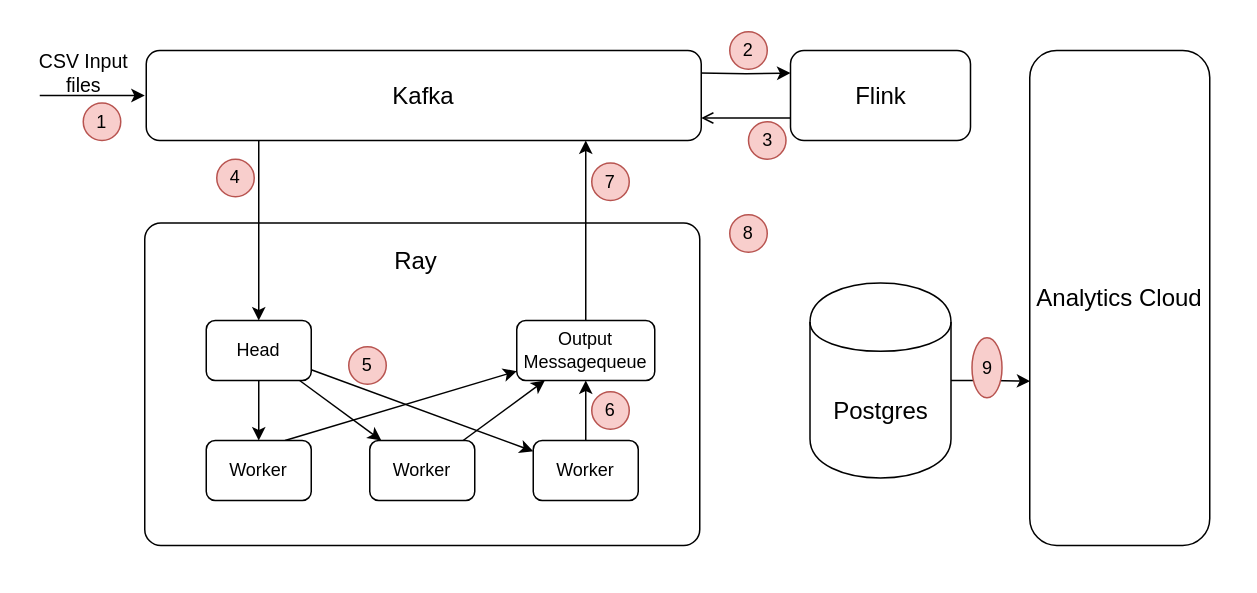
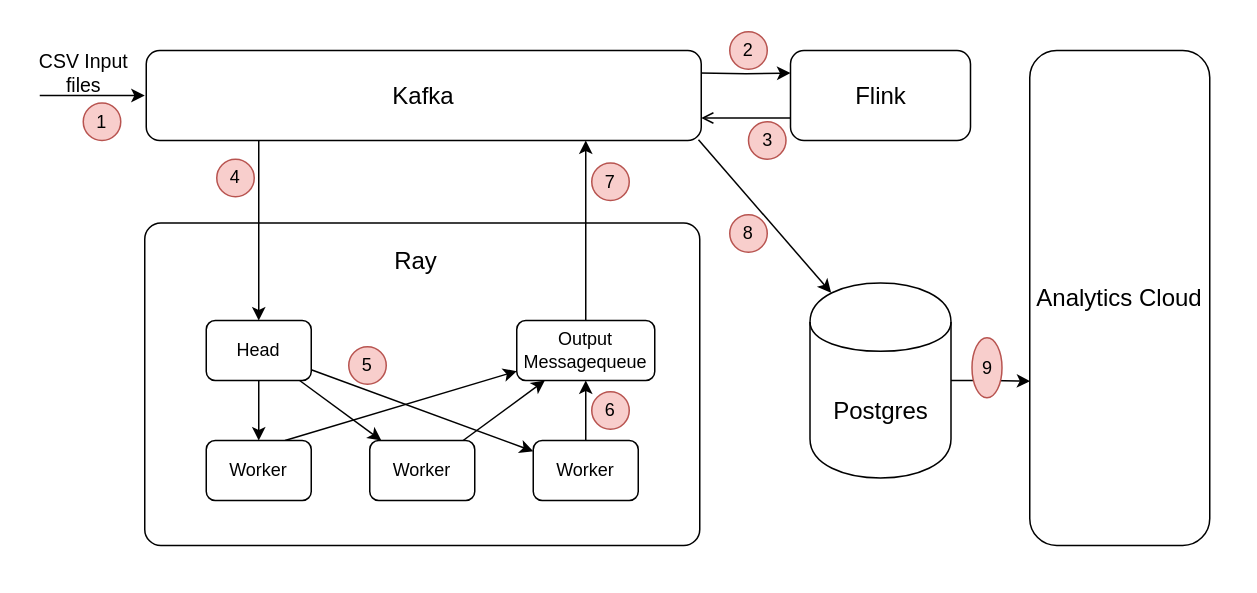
edge "Kafka" -> "Postgres": added
